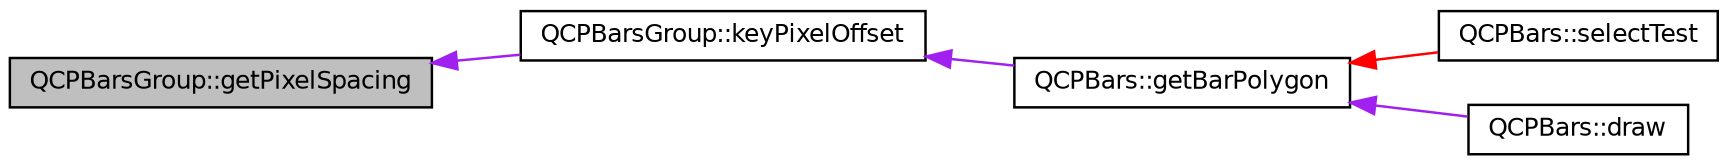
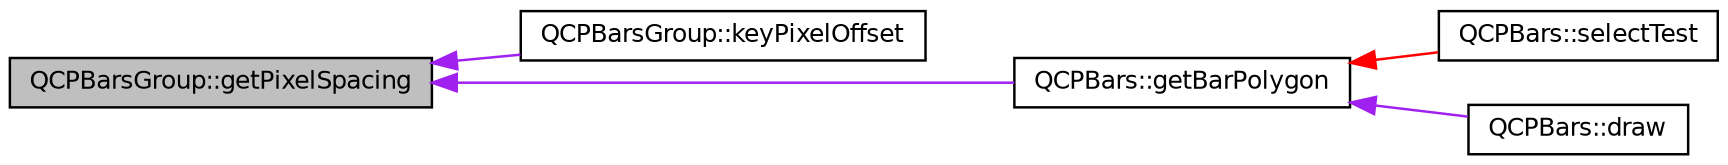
edge "QCPBars::getBarPolygon" -> "QCPBarsGroup::keyPixelOffset": now "QCPBars::getBarPolygon" -> "QCPBarsGroup::getPixelSpacing"
